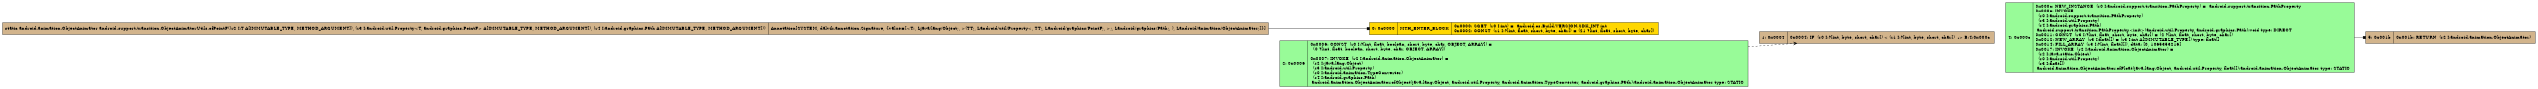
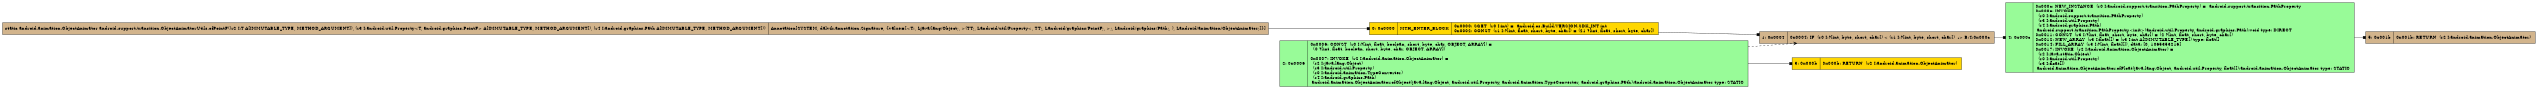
edge "0: 0x0000" -> "1: 0x0004": added
edge "1: 0x0004" -> "4: 0x000c": added
node "3: 0x000b": added
